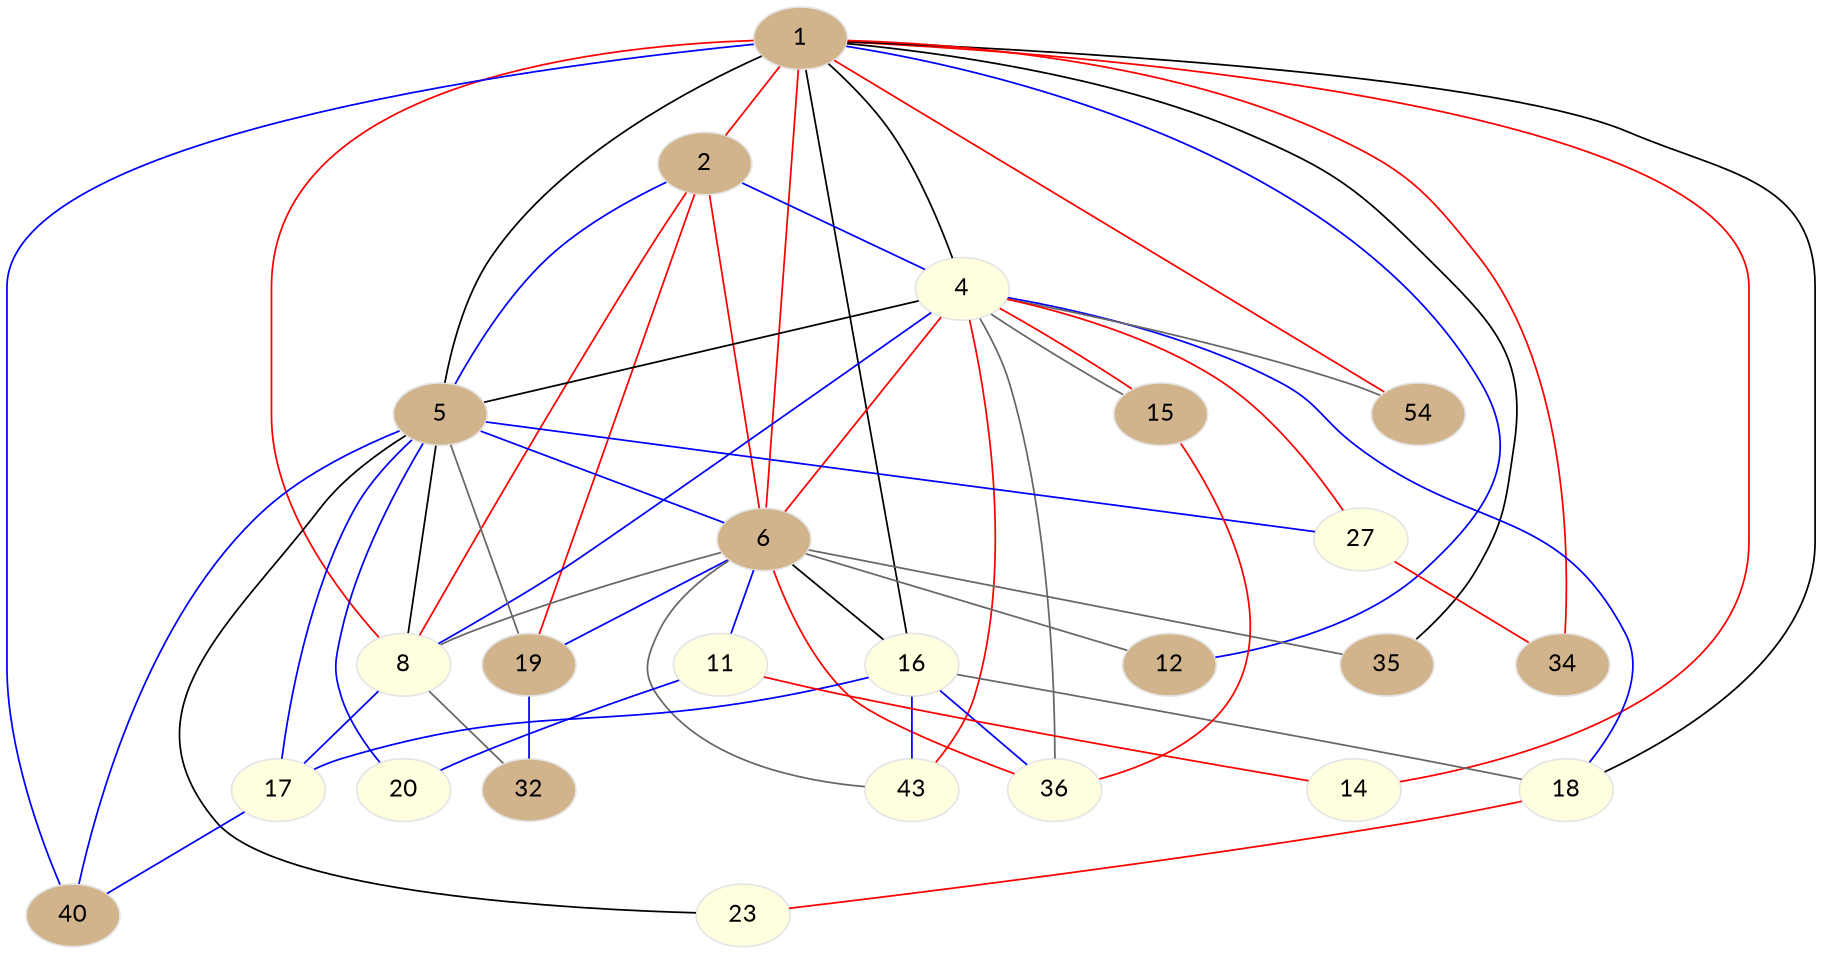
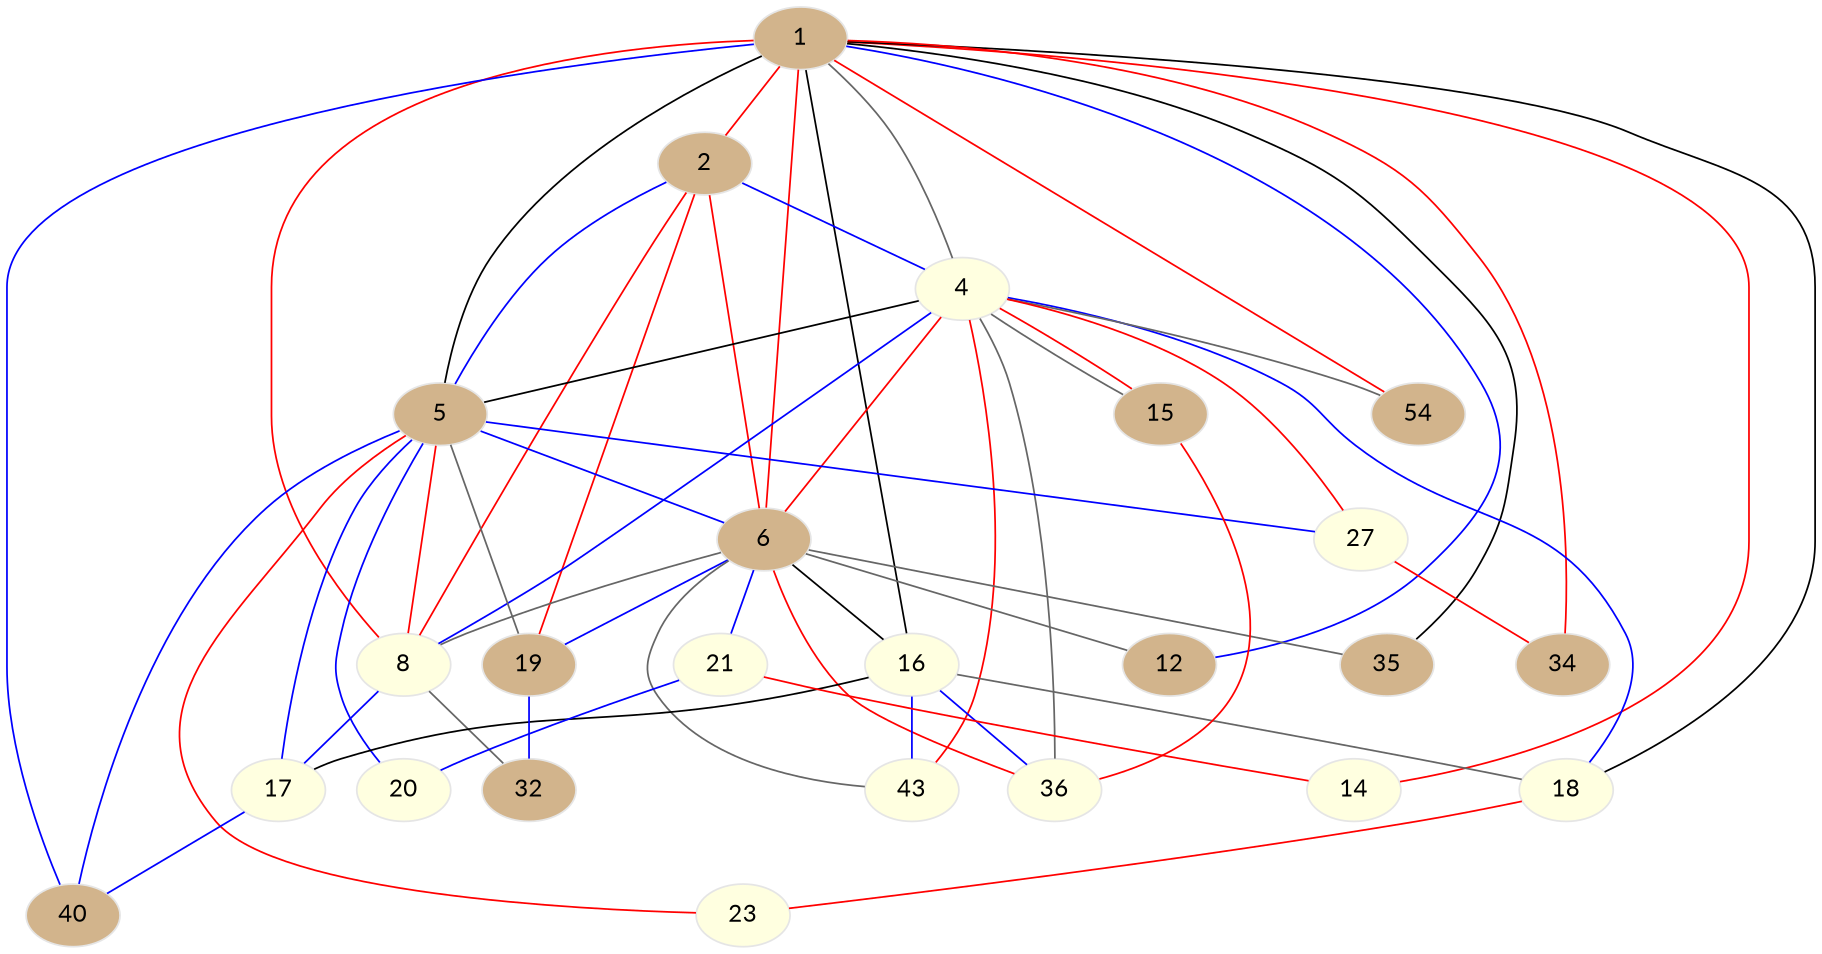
edge "1" -- "4": color black -> gray40
edge "5" -- "8": color black -> red
node "11": label "11" -> "21"
edge "16" -- "17": color blue -> black
edge "5" -- "23": color black -> red
